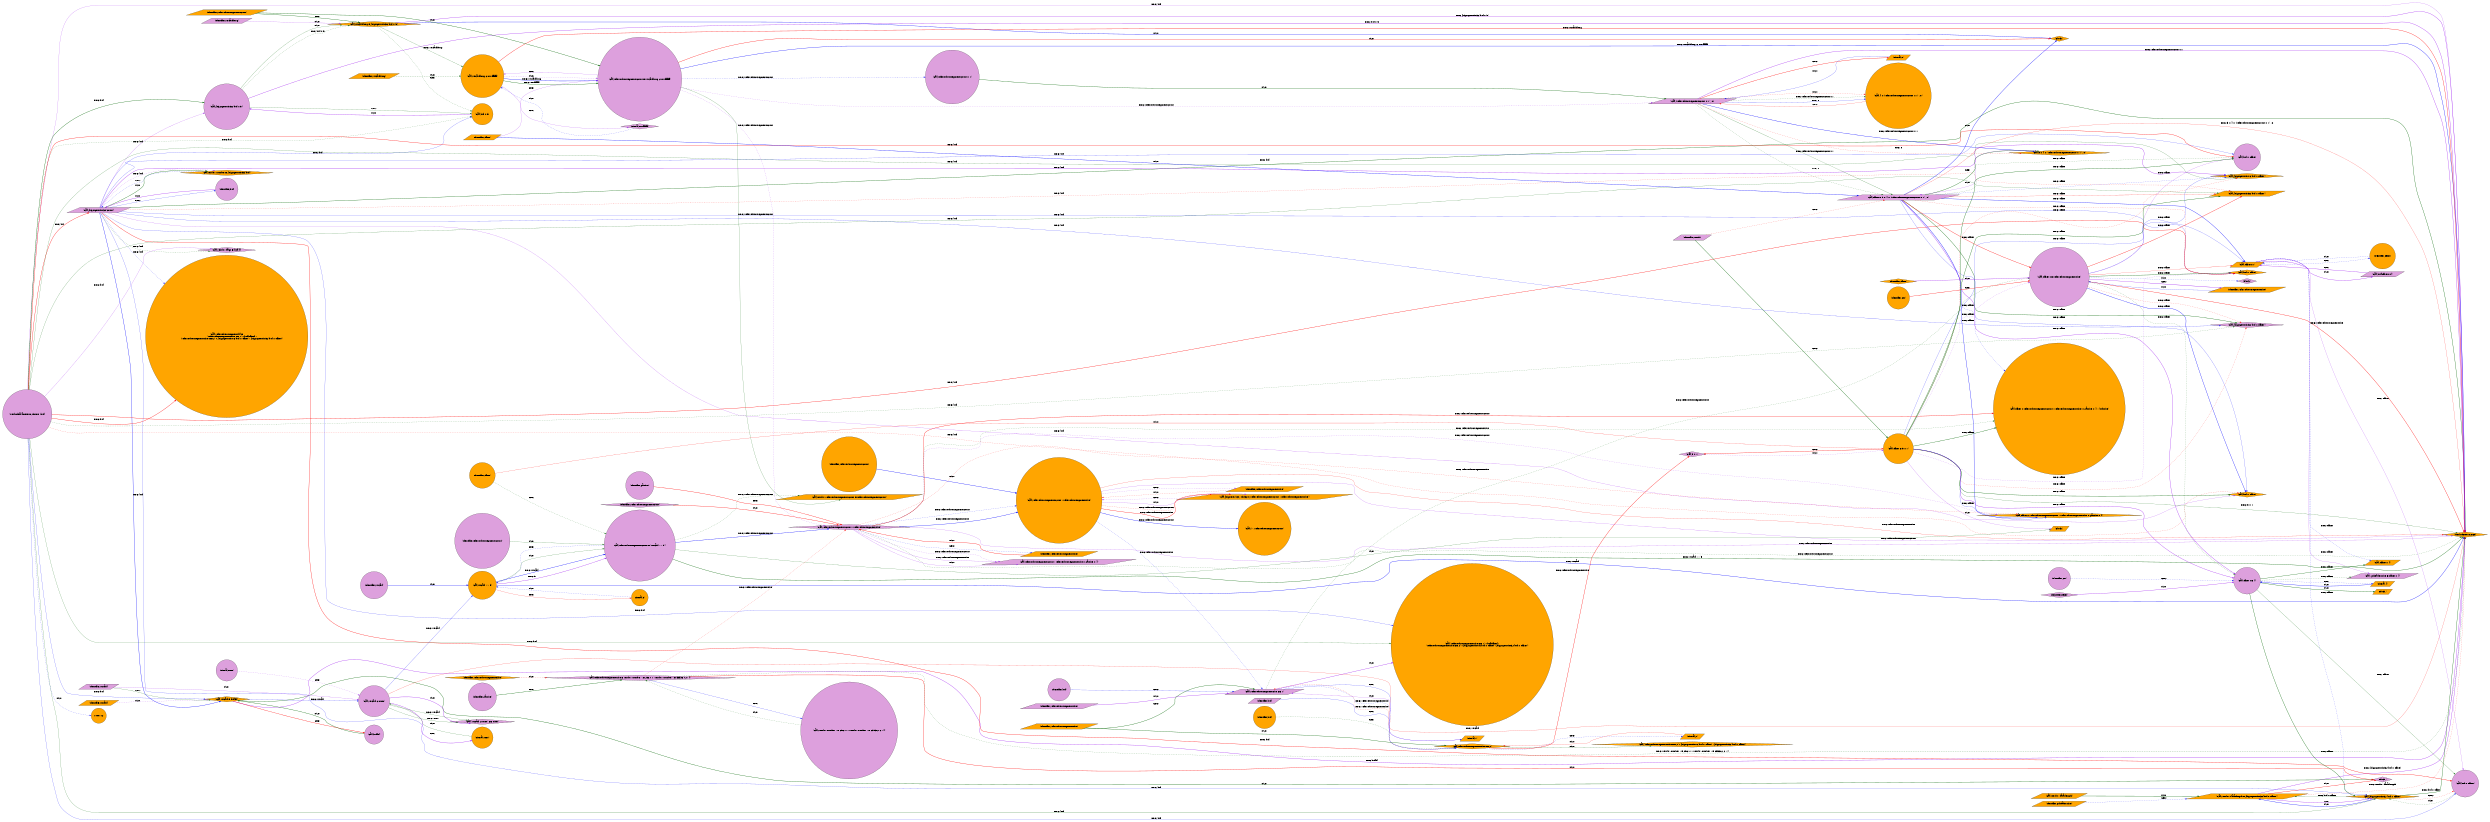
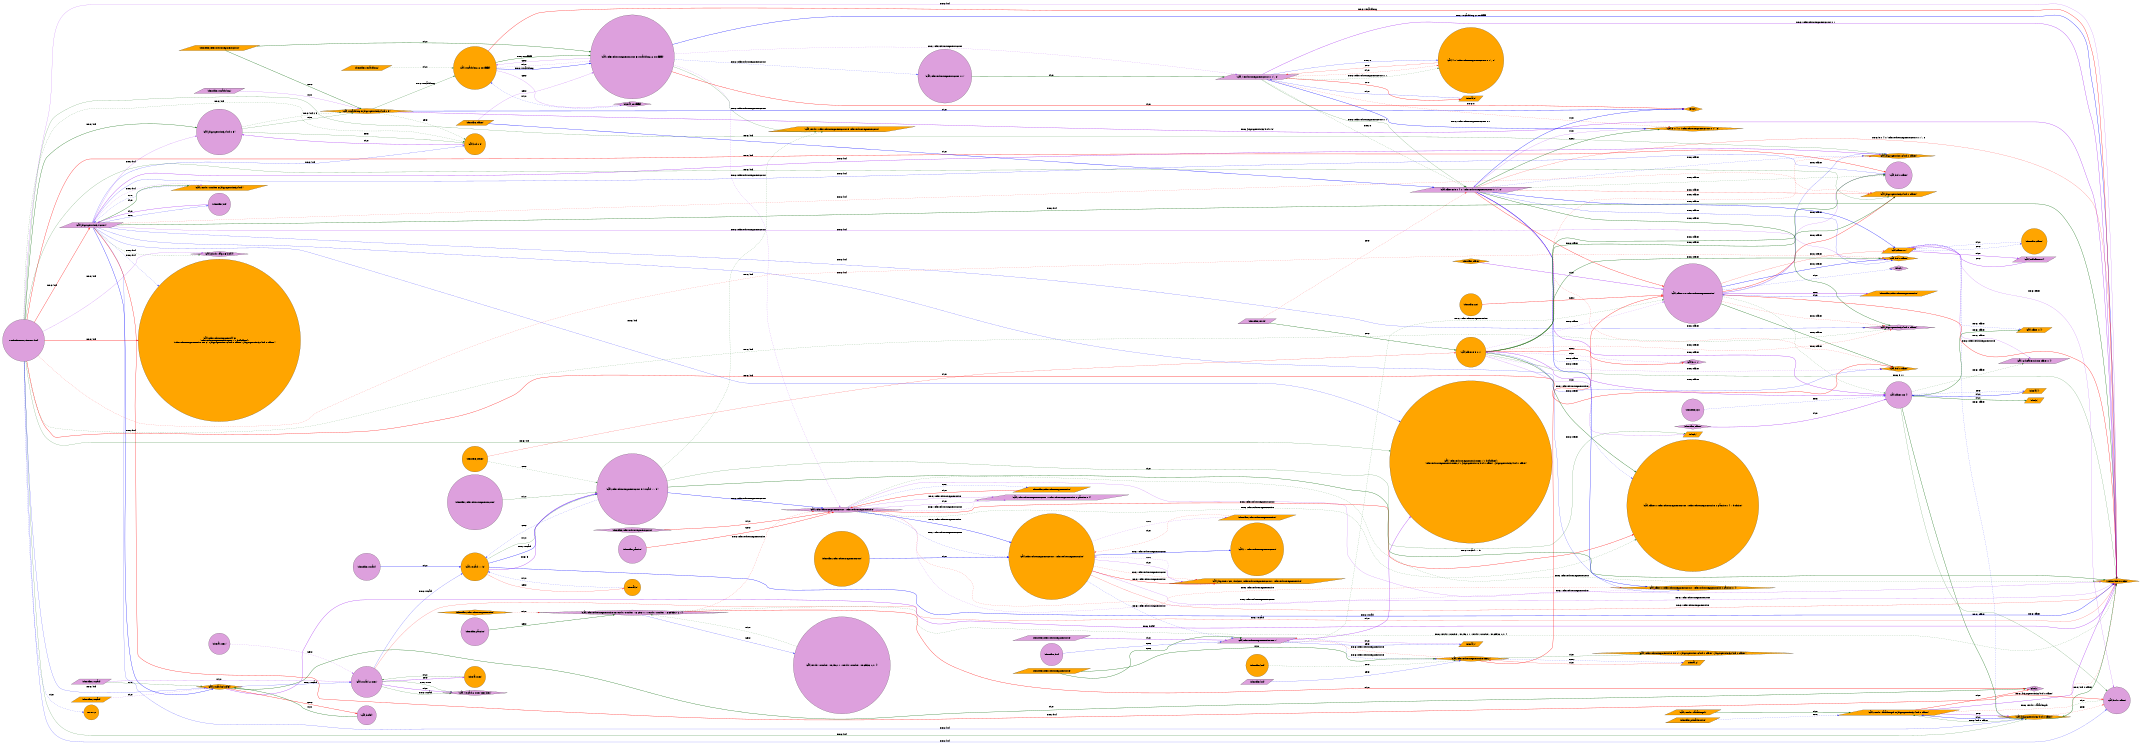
edge "(Call,jbig2_get_uint32(buf + 5))" -> "(MethodReturn,RET)": removed, label "DDG: buf + 5"
node "(Call,(referred_to_segment_count + 1) / 8)": label "(Call,(referred_to_segment_count + 1) / 8)" -> "(Call,(result_to_segment_count + 1) / 8)"
node "(Call,result->number = jbig2_get_uint32(buf))": shape diamond -> parallelogram
edge "(Call,offset = 5 + 1)" -> "(Call,offset++)": removed, label "DDG: offset"
node "(MethodParameterIn,uint8_t *buf)": label "(MethodParameterIn,uint8_t *buf)" -> "(MethodReturn,uint8_t *buf)"
edge "(Call,referred_to_segment_size == 2)" -> "(Call,5 + 1)": now "(Call,referred_to_segment_size == 2)" -> "(Call,offset += referred_to_segment_size)"
